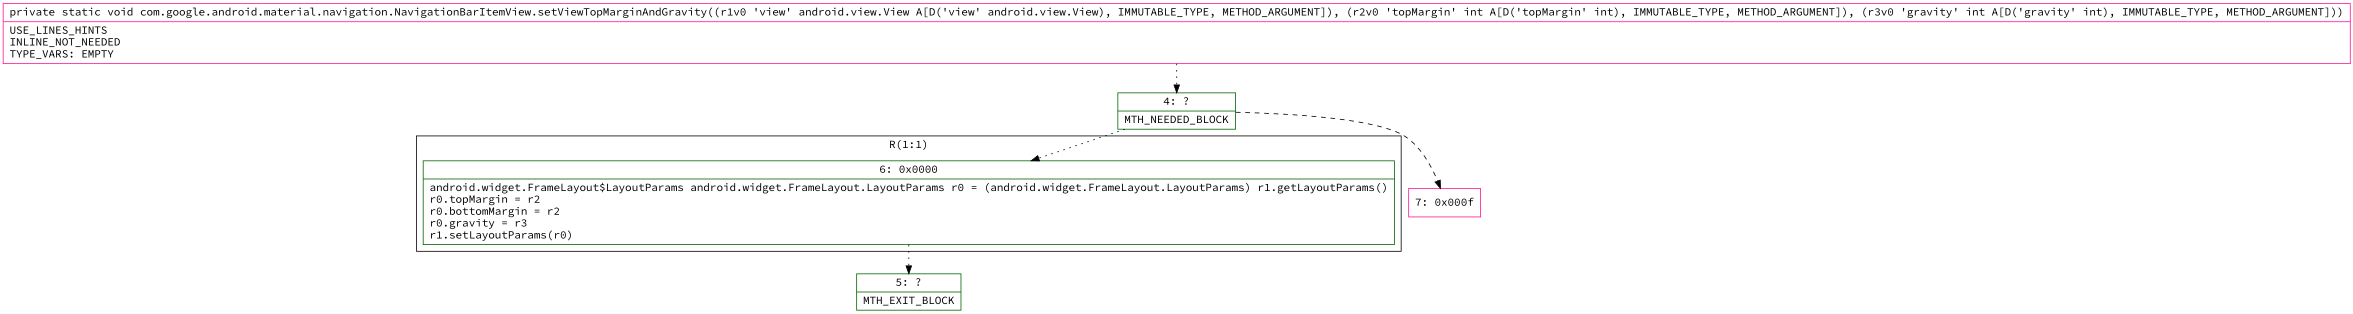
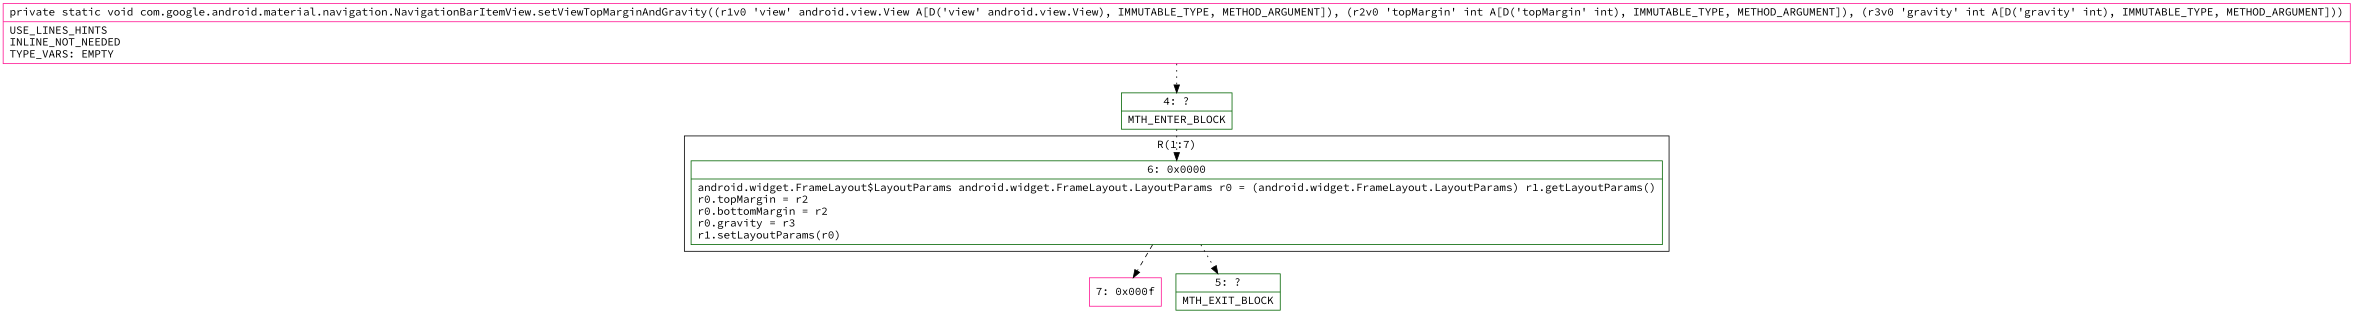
node "4: ?": text "MTH_NEEDED_BLOCK" -> "MTH_ENTER_BLOCK"
edge "4: ?" -> "7: 0x000f": now "6: 0x0000" -> "7: 0x000f"
cluster "R(1:1)": label "R(1:1)" -> "R(1:7)"
